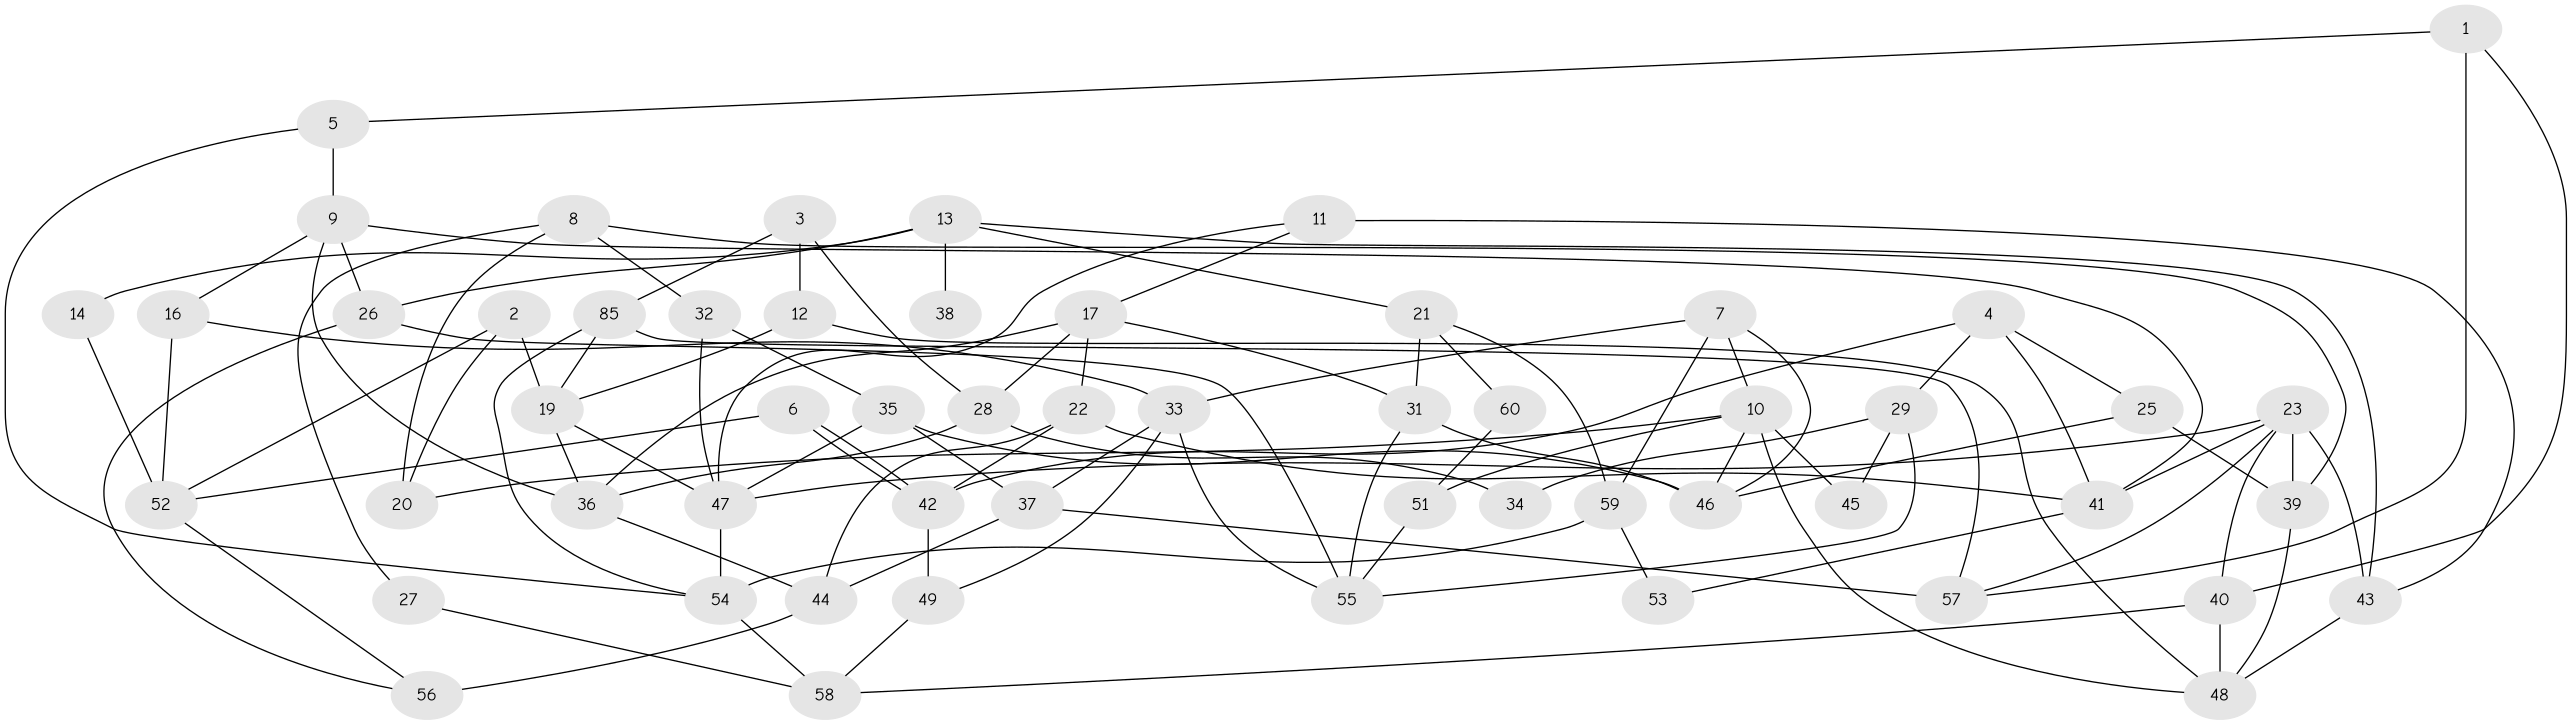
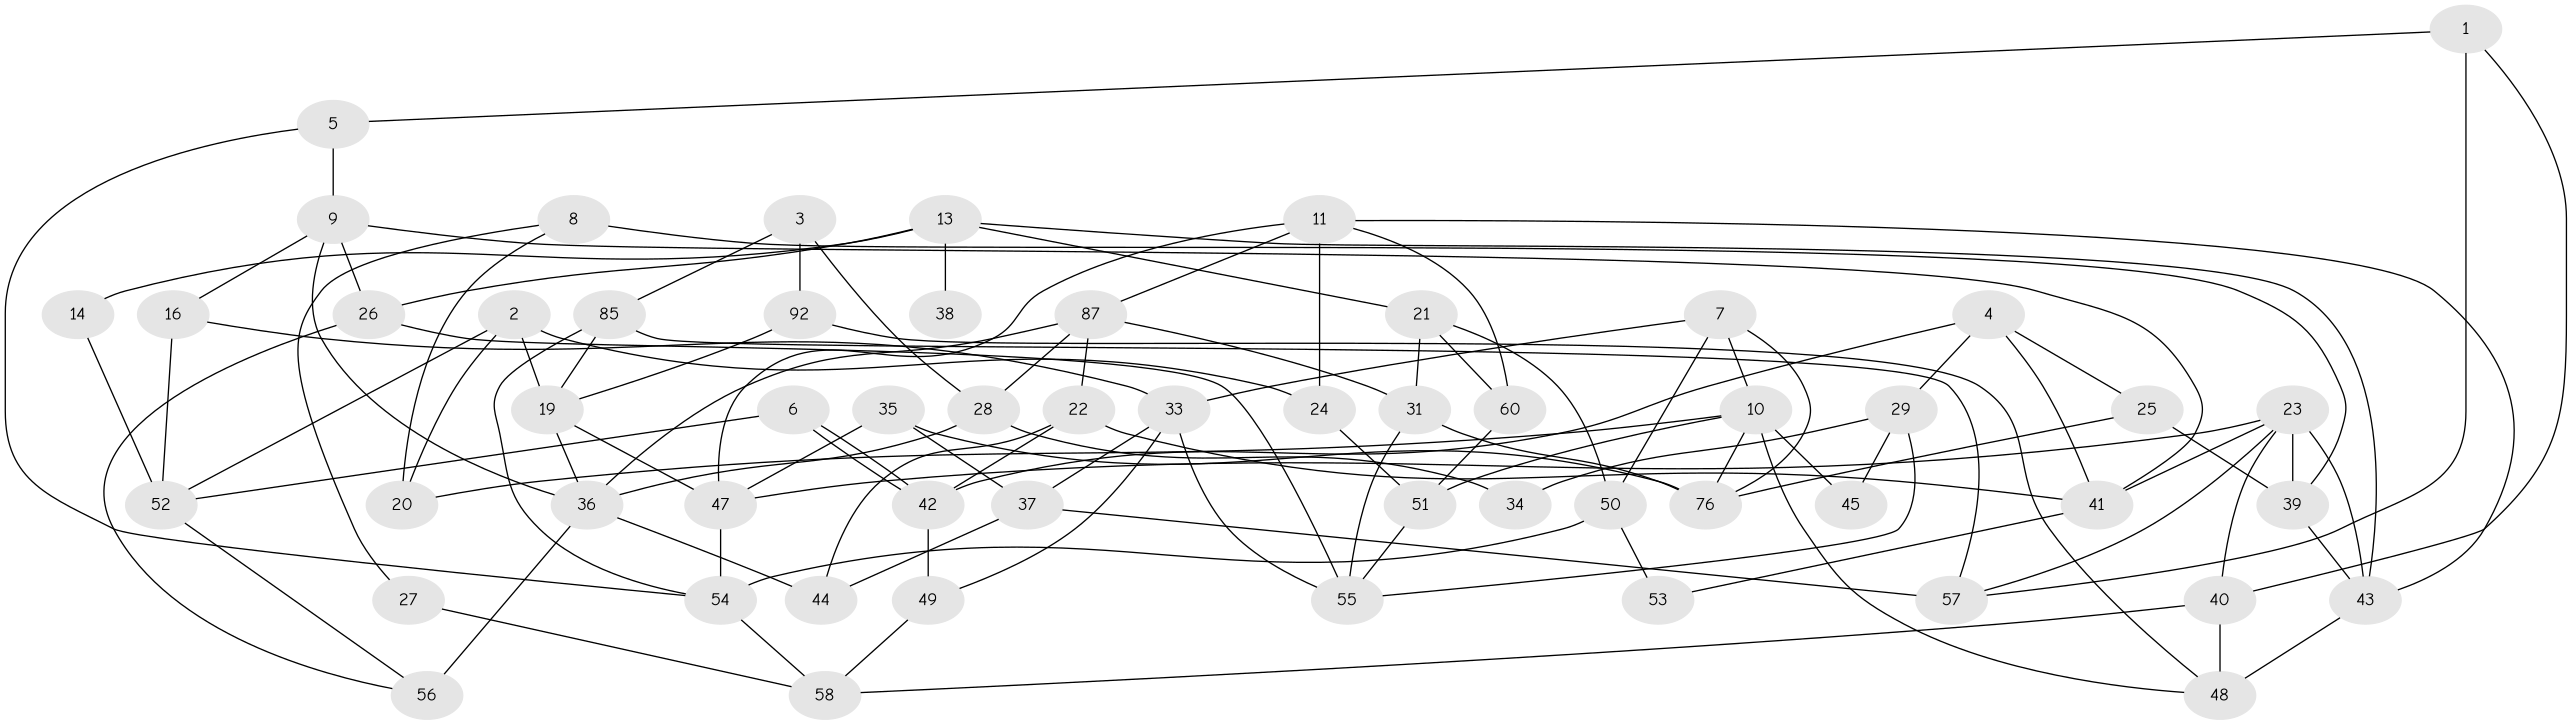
edge "11" -- "60": added
node "32": removed
node "12": label "12" -> "92"
node "17": label "17" -> "87"
node "24": added
node "59": label "59" -> "50"
node "46": label "46" -> "76"
edge "39" -- "48": now "39" -- "43"
edge "44" -- "56": now "36" -- "56"
